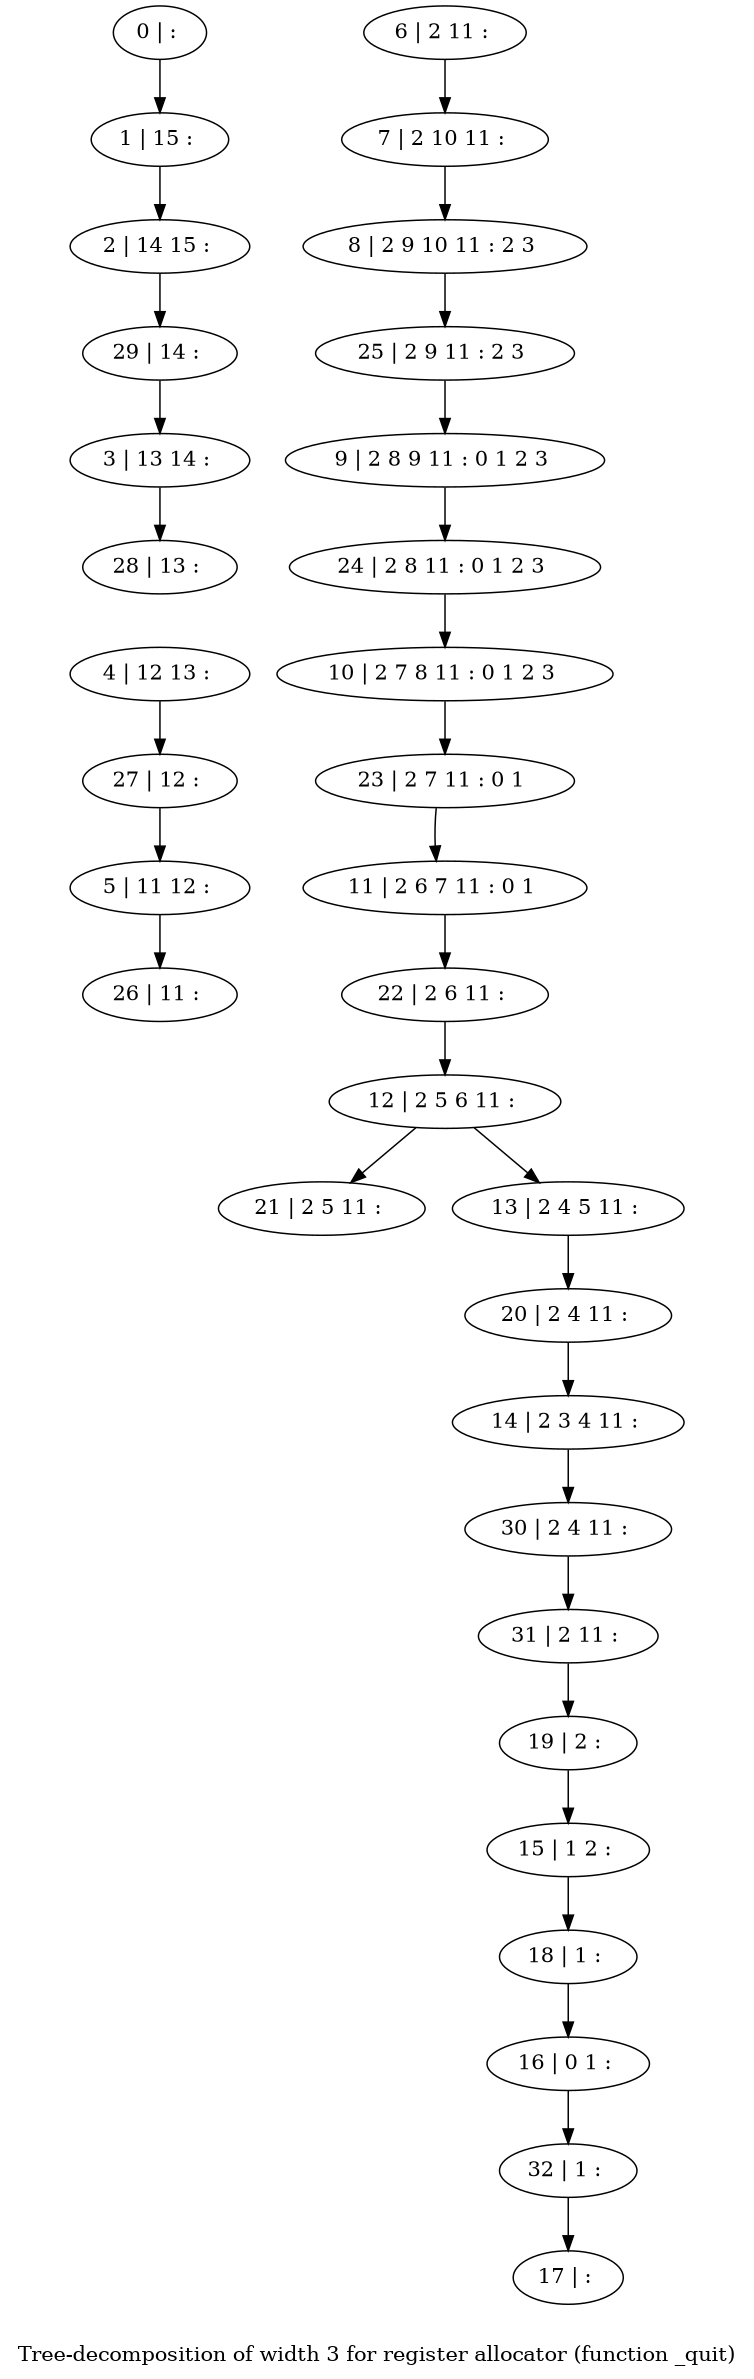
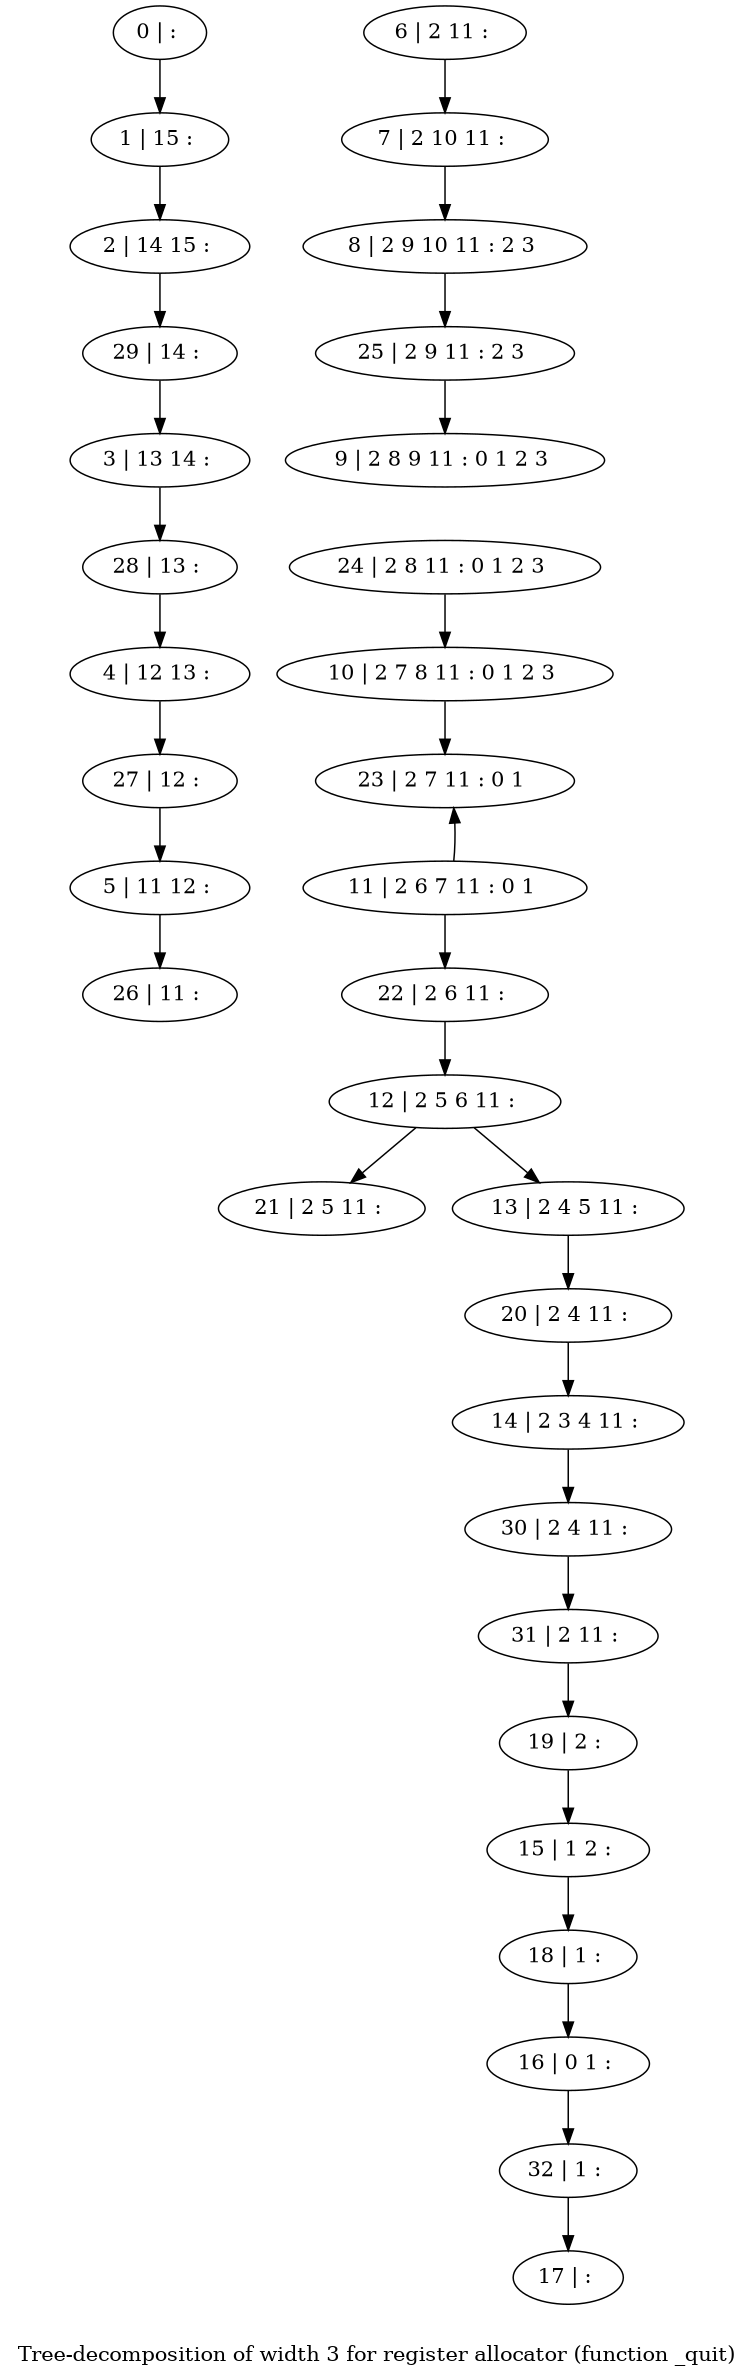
edge "9 | 2 8 9 11 : 0 1 2 3" -> "24 | 2 8 11 : 0 1 2 3": removed
edge "28 | 13 :" -> "4 | 12 13 :": added
edge "23 | 2 7 11 : 0 1" -> "11 | 2 6 7 11 : 0 1": reversed
